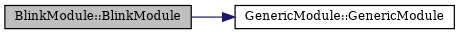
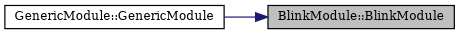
edge "BlinkModule::BlinkModule" -> "GenericModule::GenericModule": reversed
